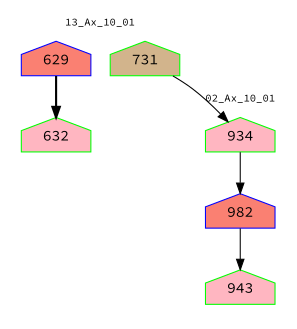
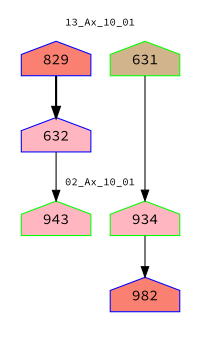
node "629": label "629" -> "829"
node "731": label "731" -> "631"
node "632": color green -> blue
edge "982" -> "943": now "632" -> "943"
